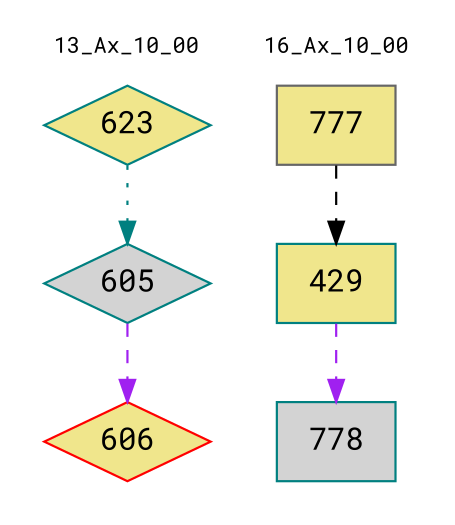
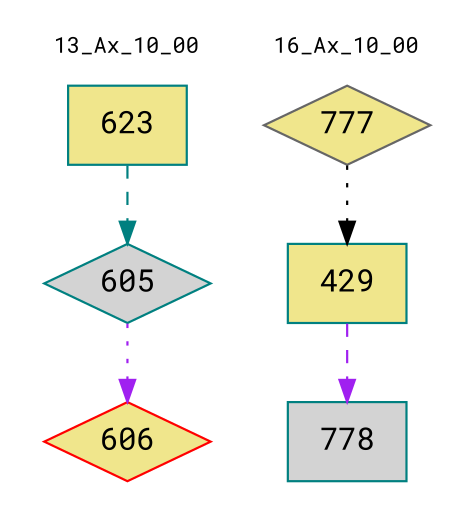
node "623": shape diamond -> box
node "777": shape box -> diamond
edge "623" -> "605": style dotted -> dashed
edge "777" -> "429": style dashed -> dotted
edge "605" -> "606": style dashed -> dotted
